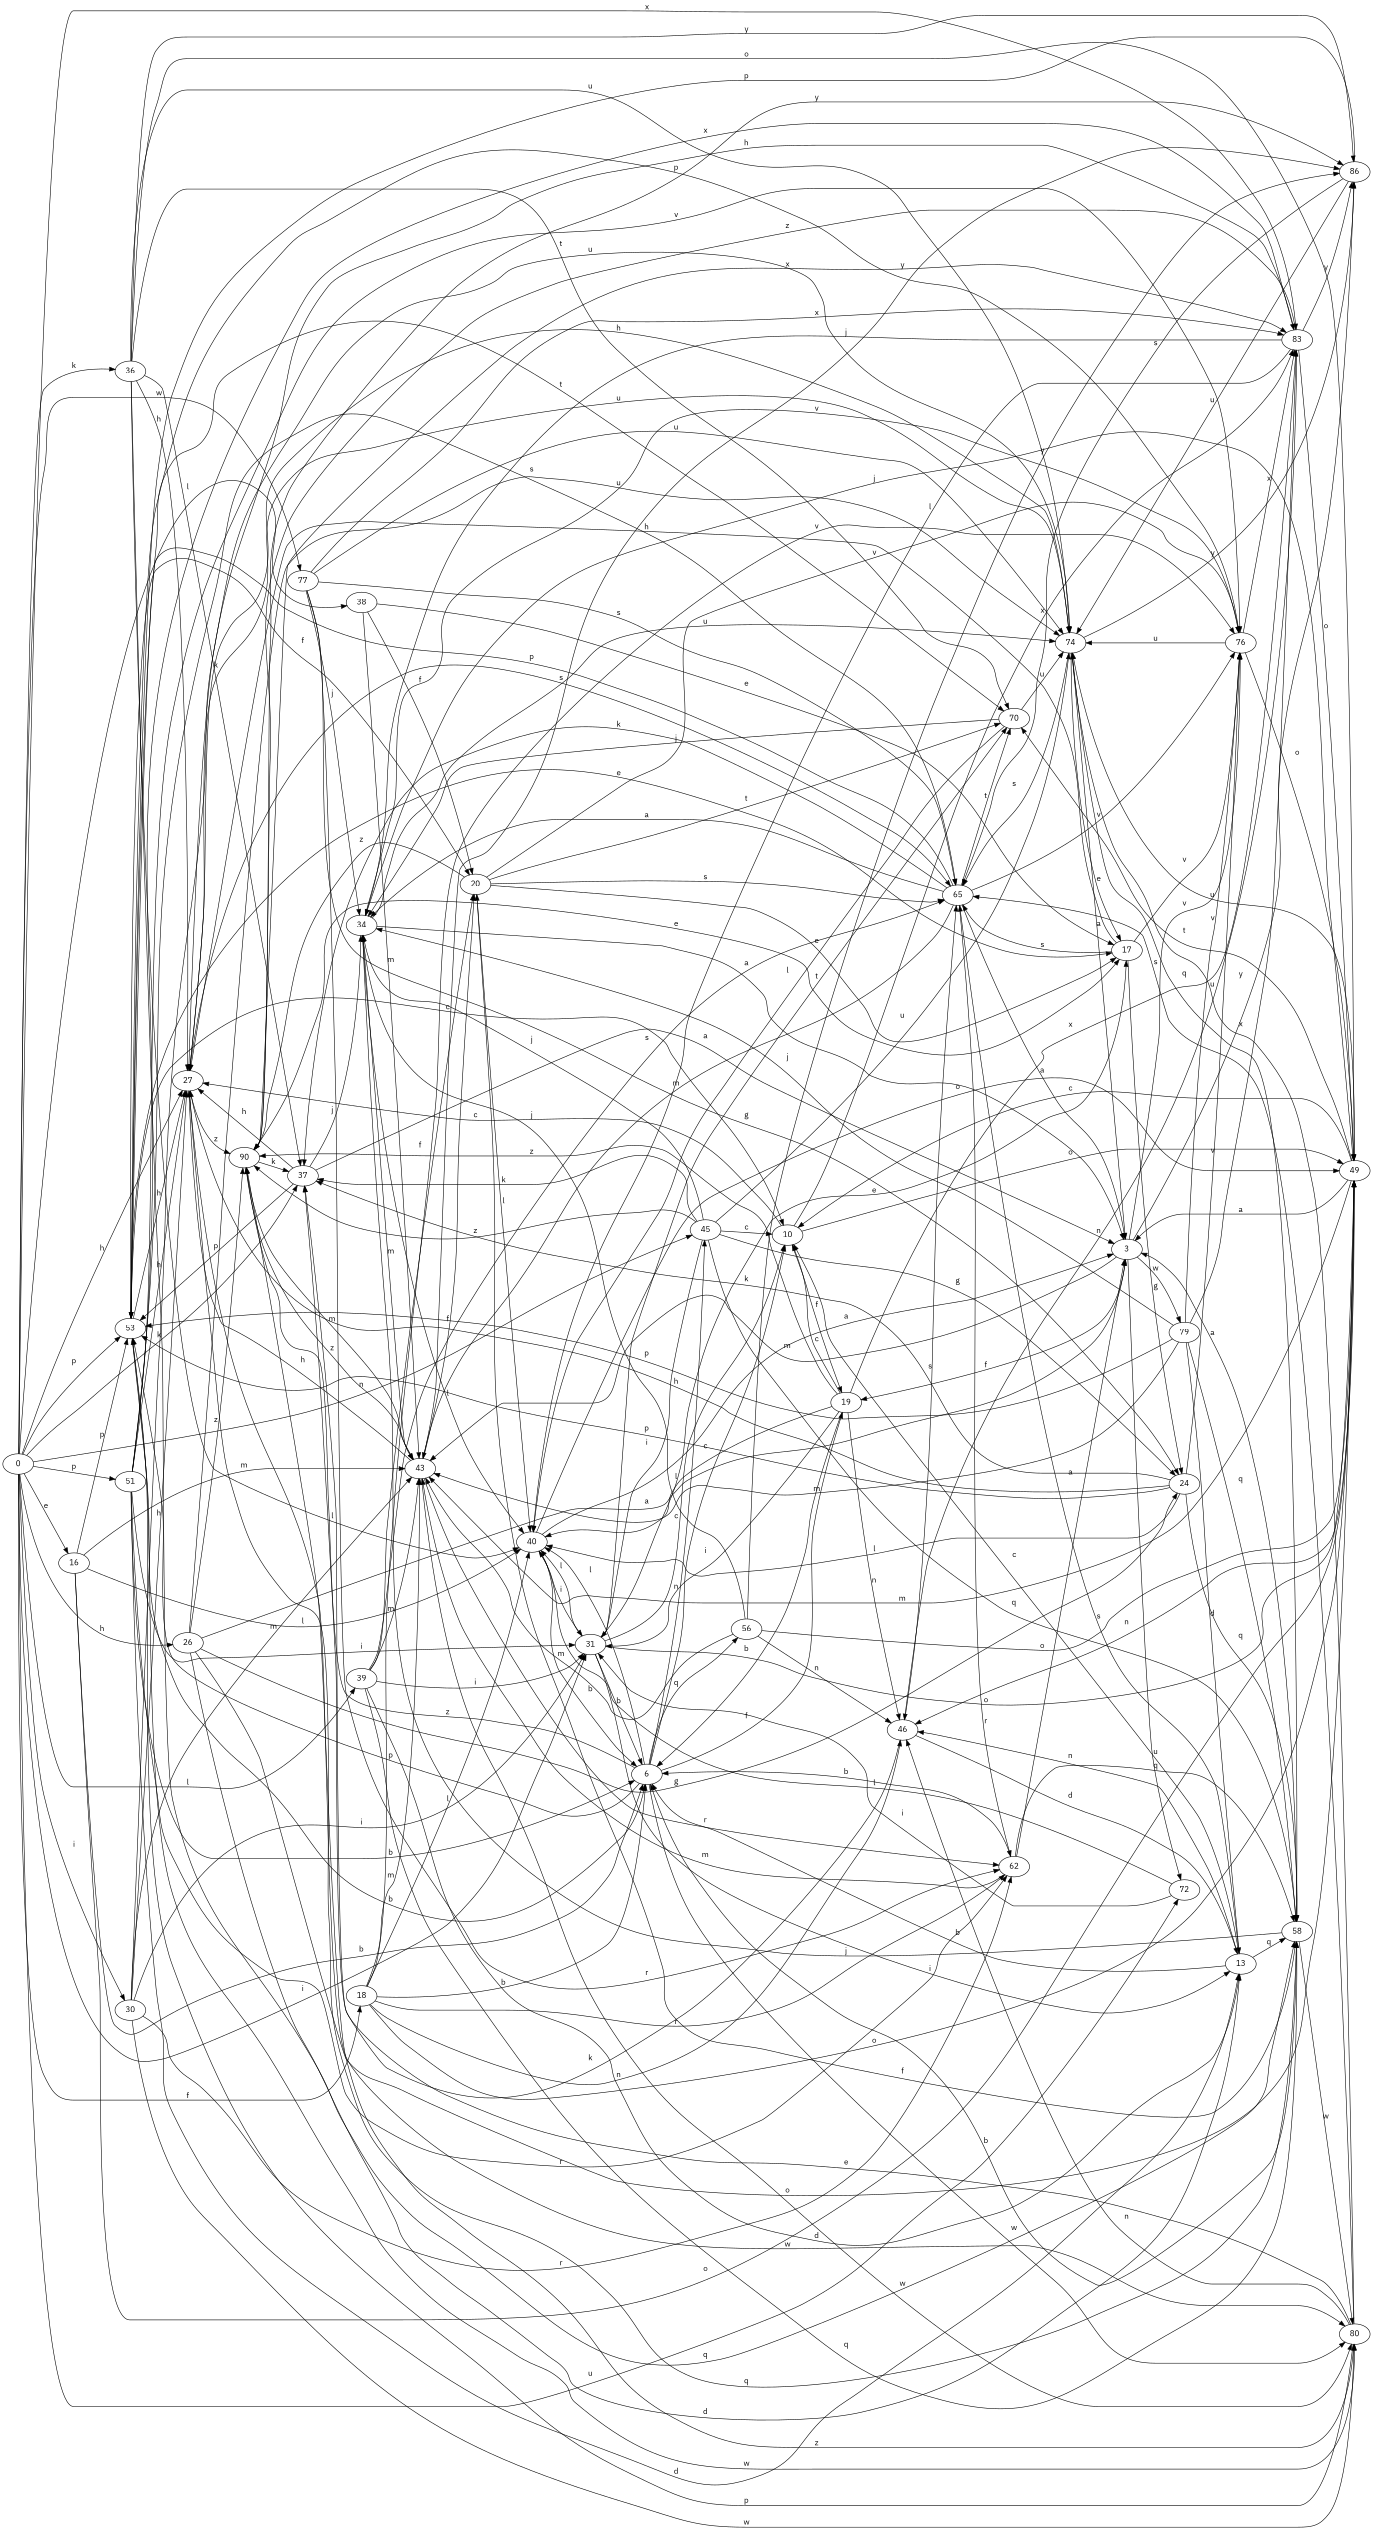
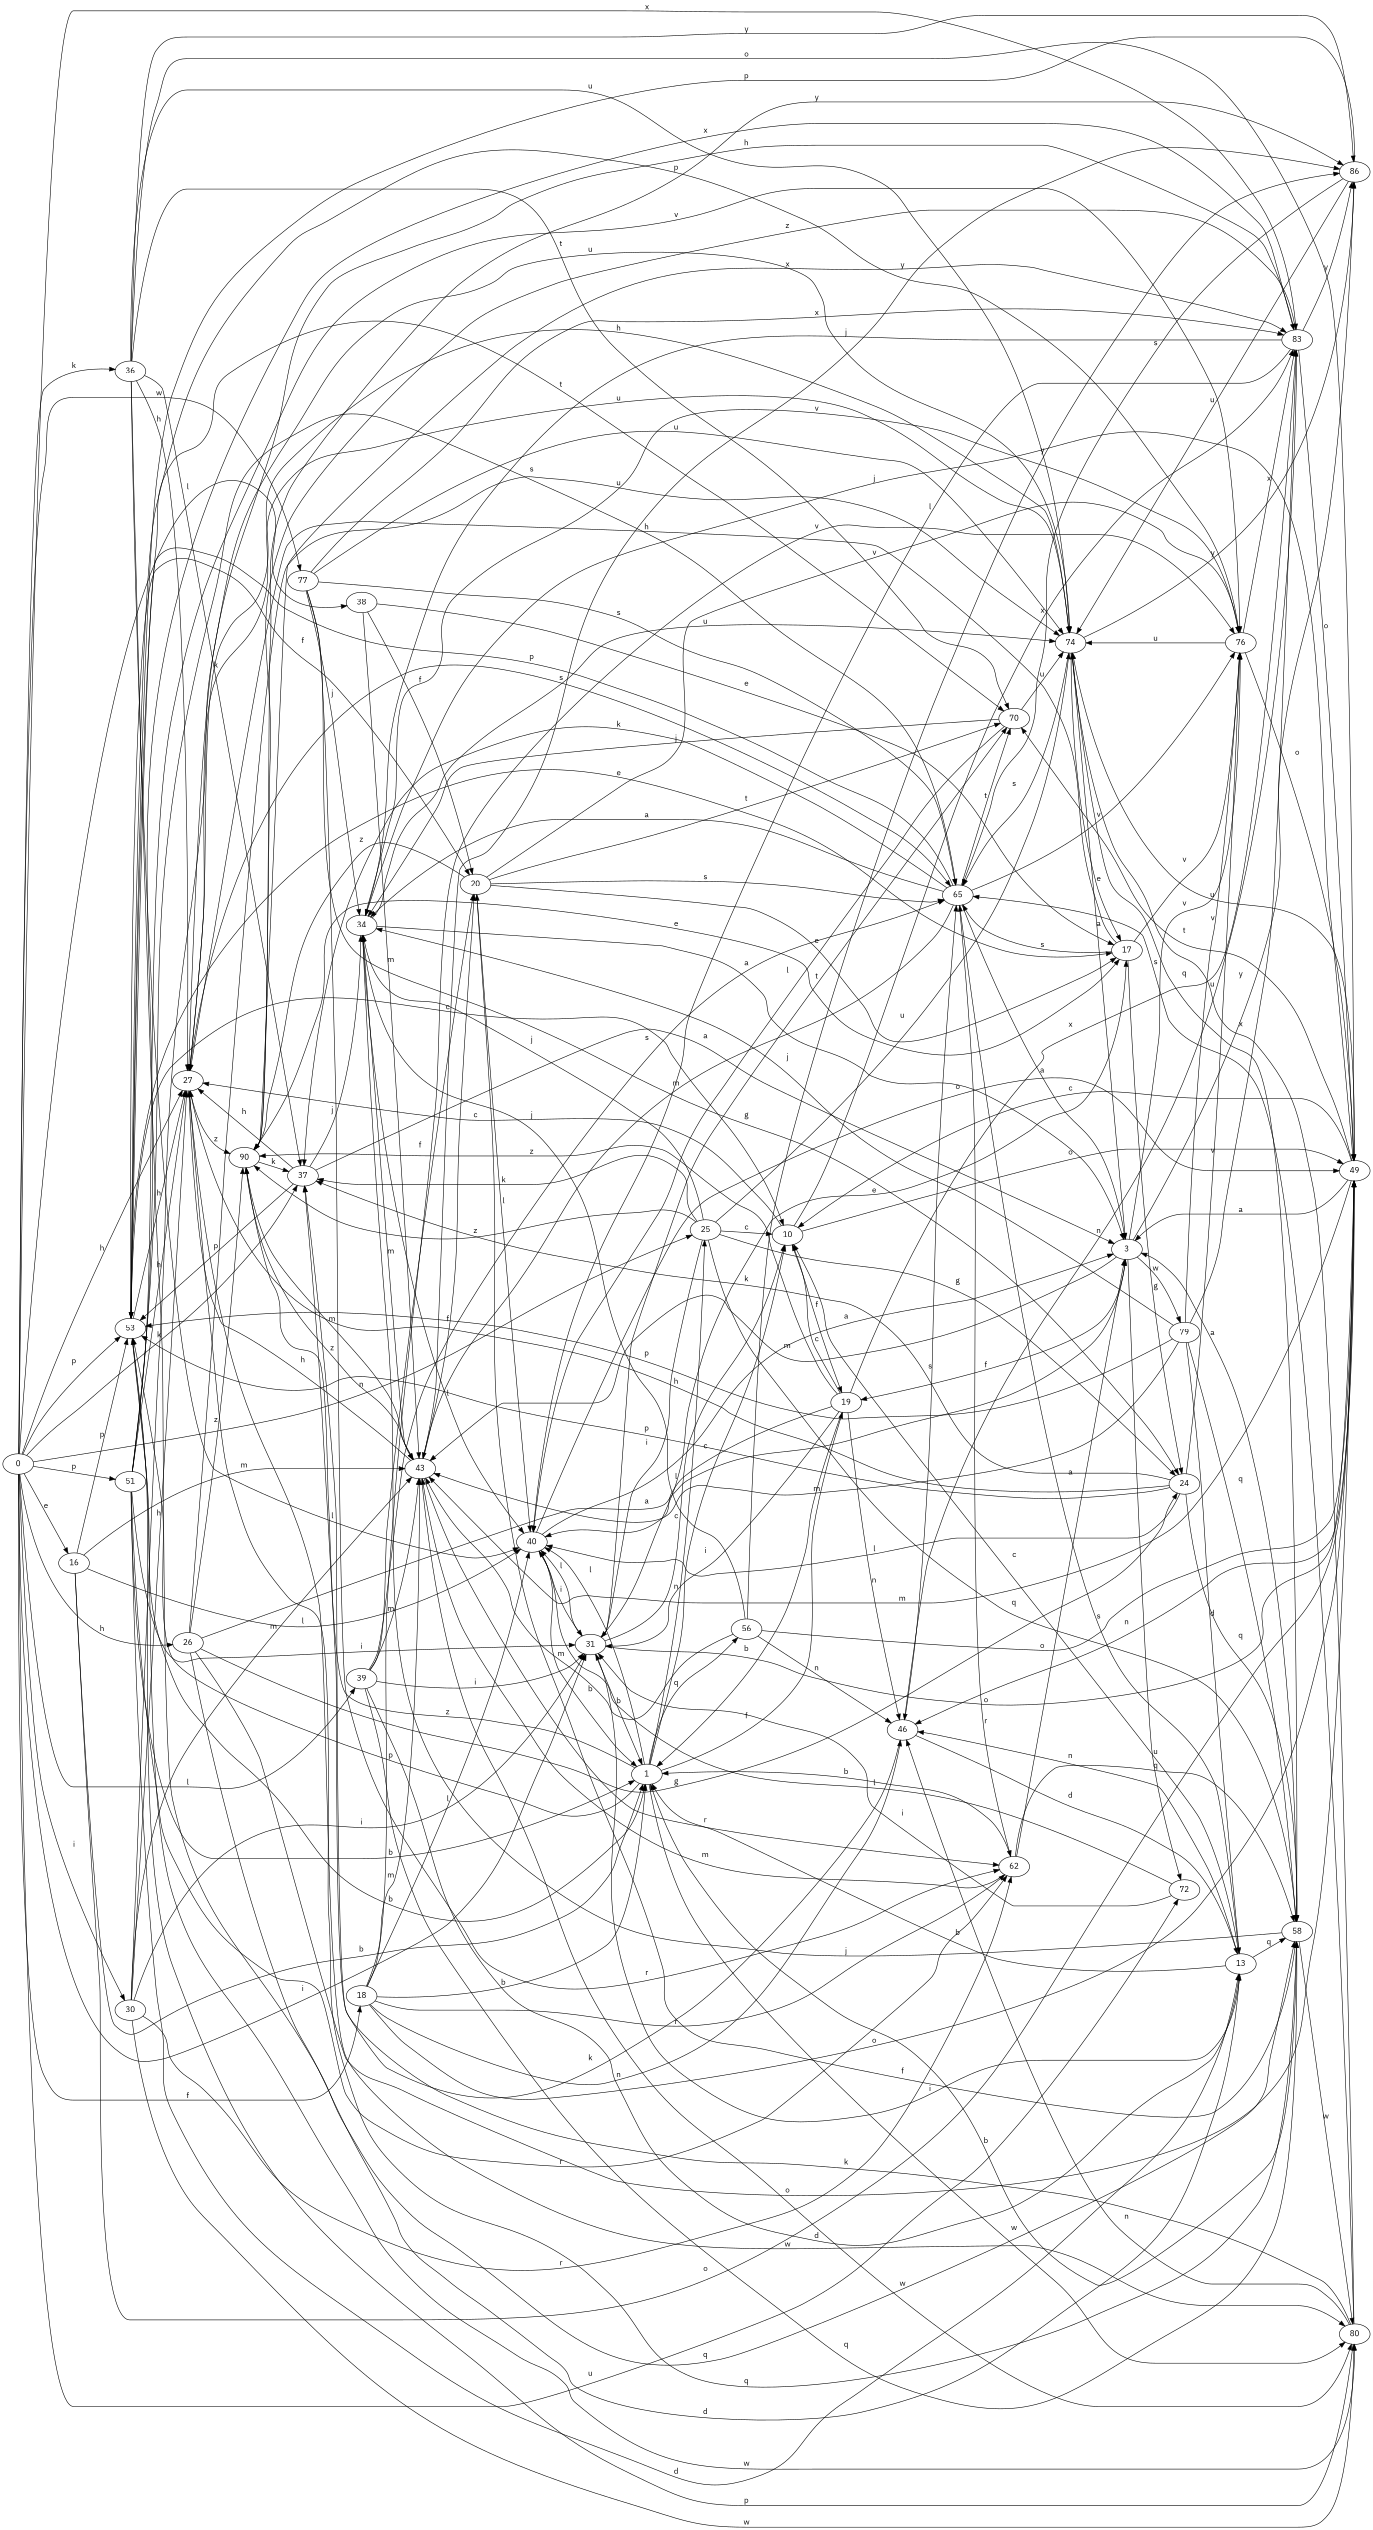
node "45": label "45" -> "25"
node "6": label "6" -> "1"
edge "31" -> "13": reversed
edge "80" -> "37": label "e" -> "k"
edge "80" -> "90": removed, label "z"
